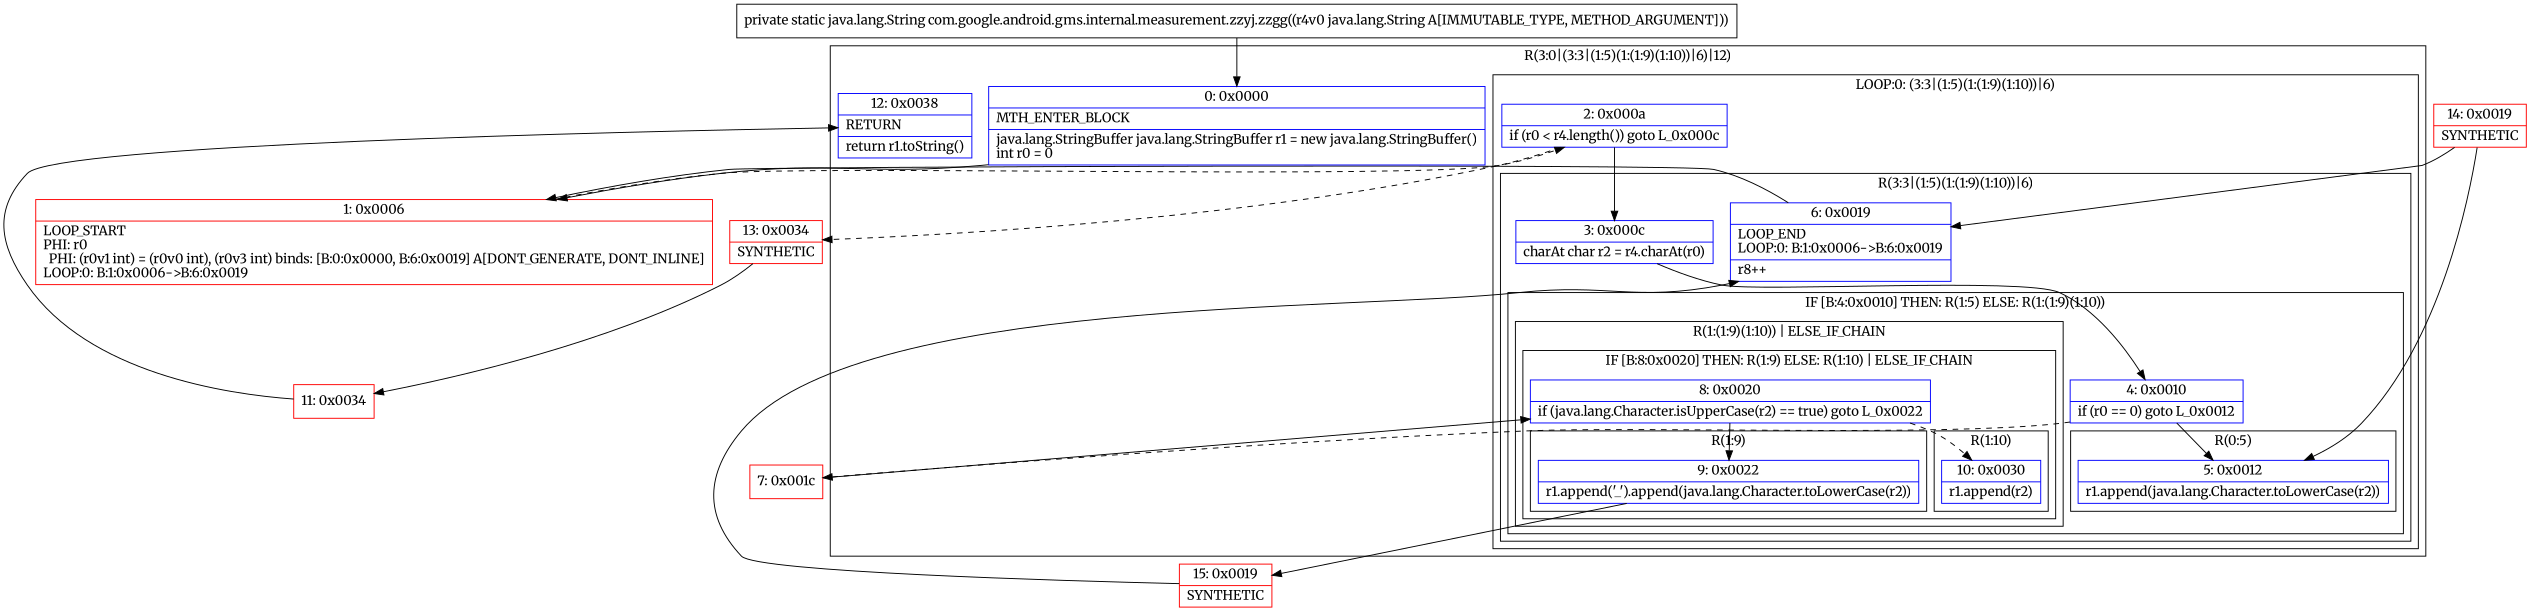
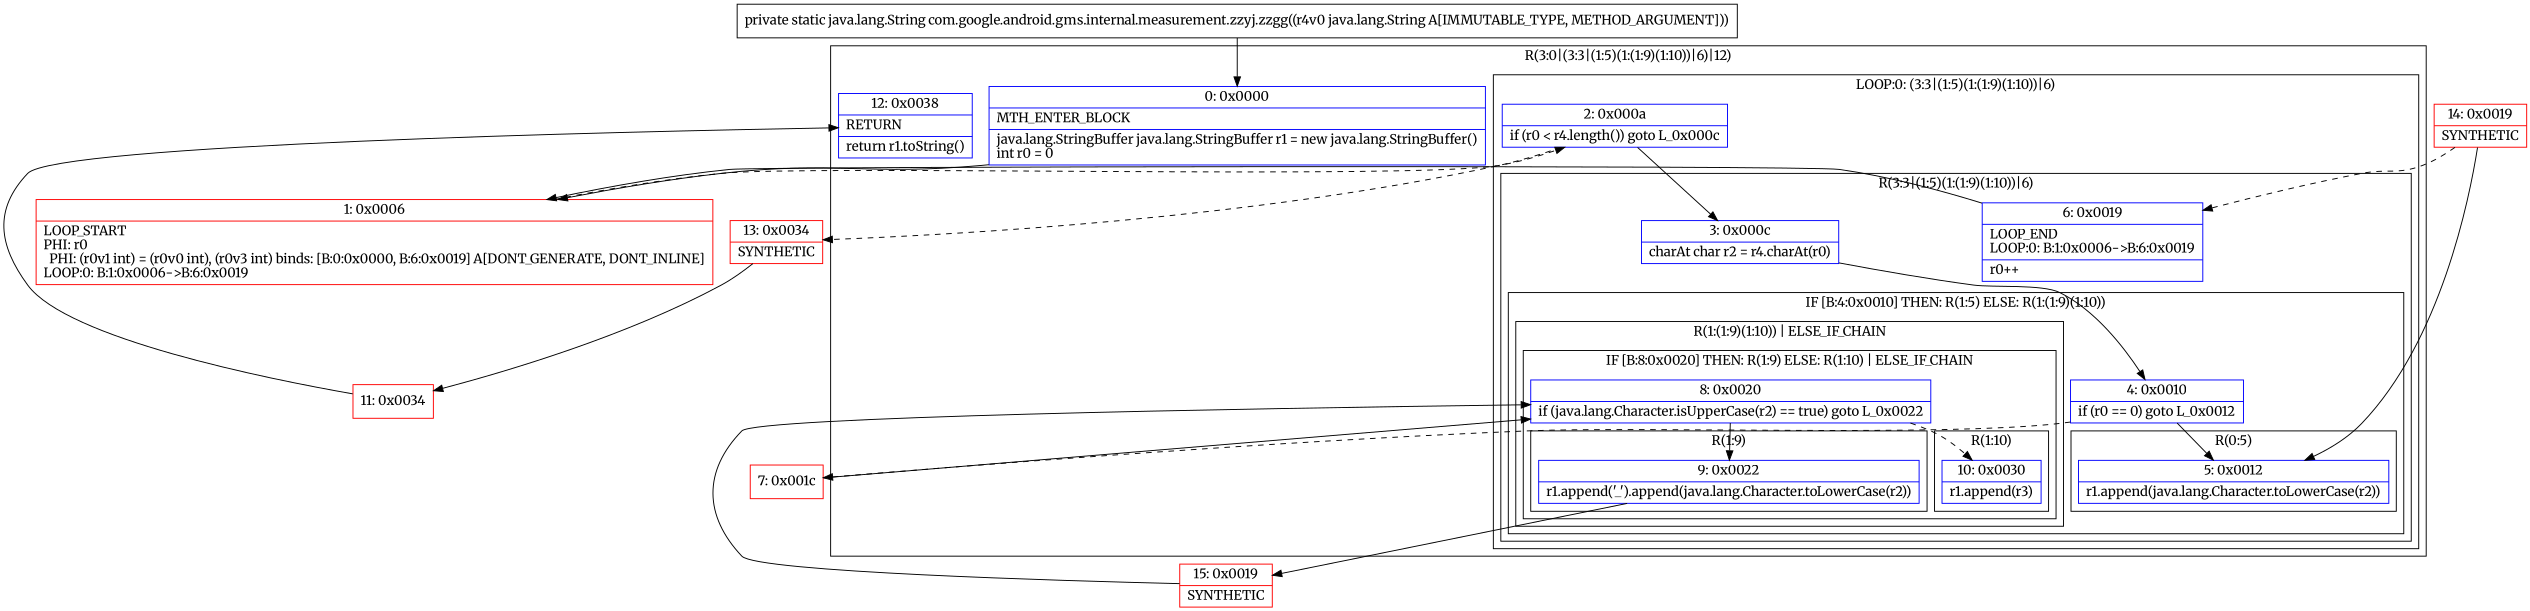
edge "14: 0x0019" -> "6: 0x0019": style solid -> dashed
node "6: 0x0019": text "r8++" -> "r0++"
edge "15: 0x0019" -> "6: 0x0019": now "15: 0x0019" -> "8: 0x0020"
node "10: 0x0030": text "r1.append(r2)" -> "r1.append(r3)"
